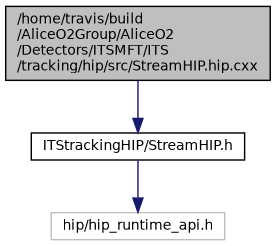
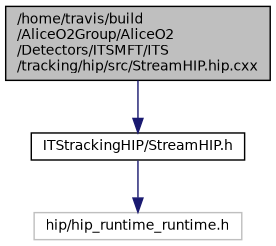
node "hip/hip_runtime_api.h": label "hip/hip_runtime_api.h" -> "hip/hip_runtime_runtime.h"
